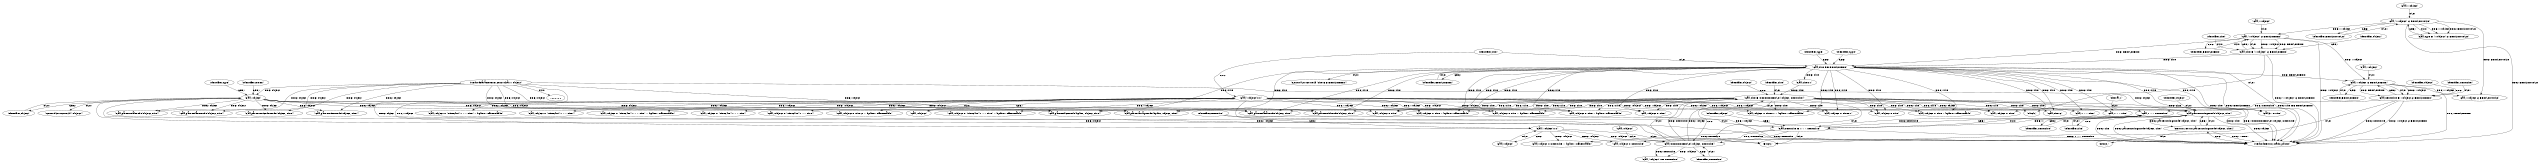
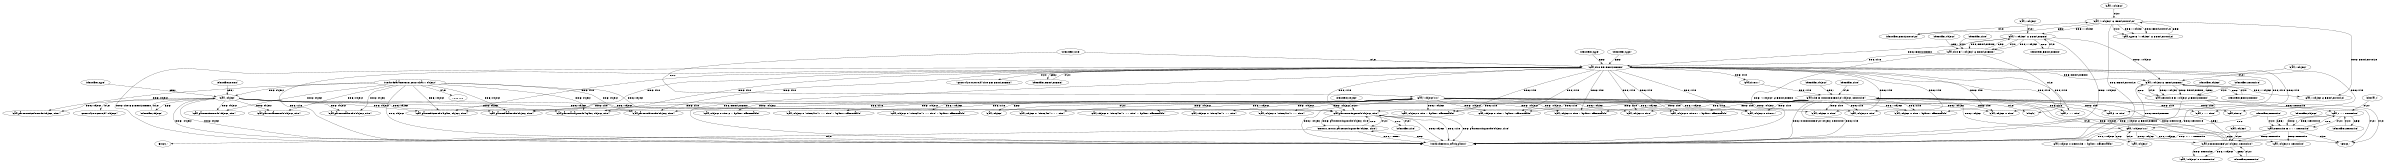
edge "(Call,next_size = 1 << next_size)" -> "(Call,*object + next_size > bplist->offset_table)": removed, label "DDG: next_size"
